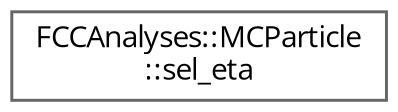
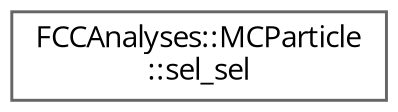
node "FCCAnalyses::MCParticle ::sel_eta": label "FCCAnalyses::MCParticle ::sel_eta" -> "FCCAnalyses::MCParticle ::sel_sel"
